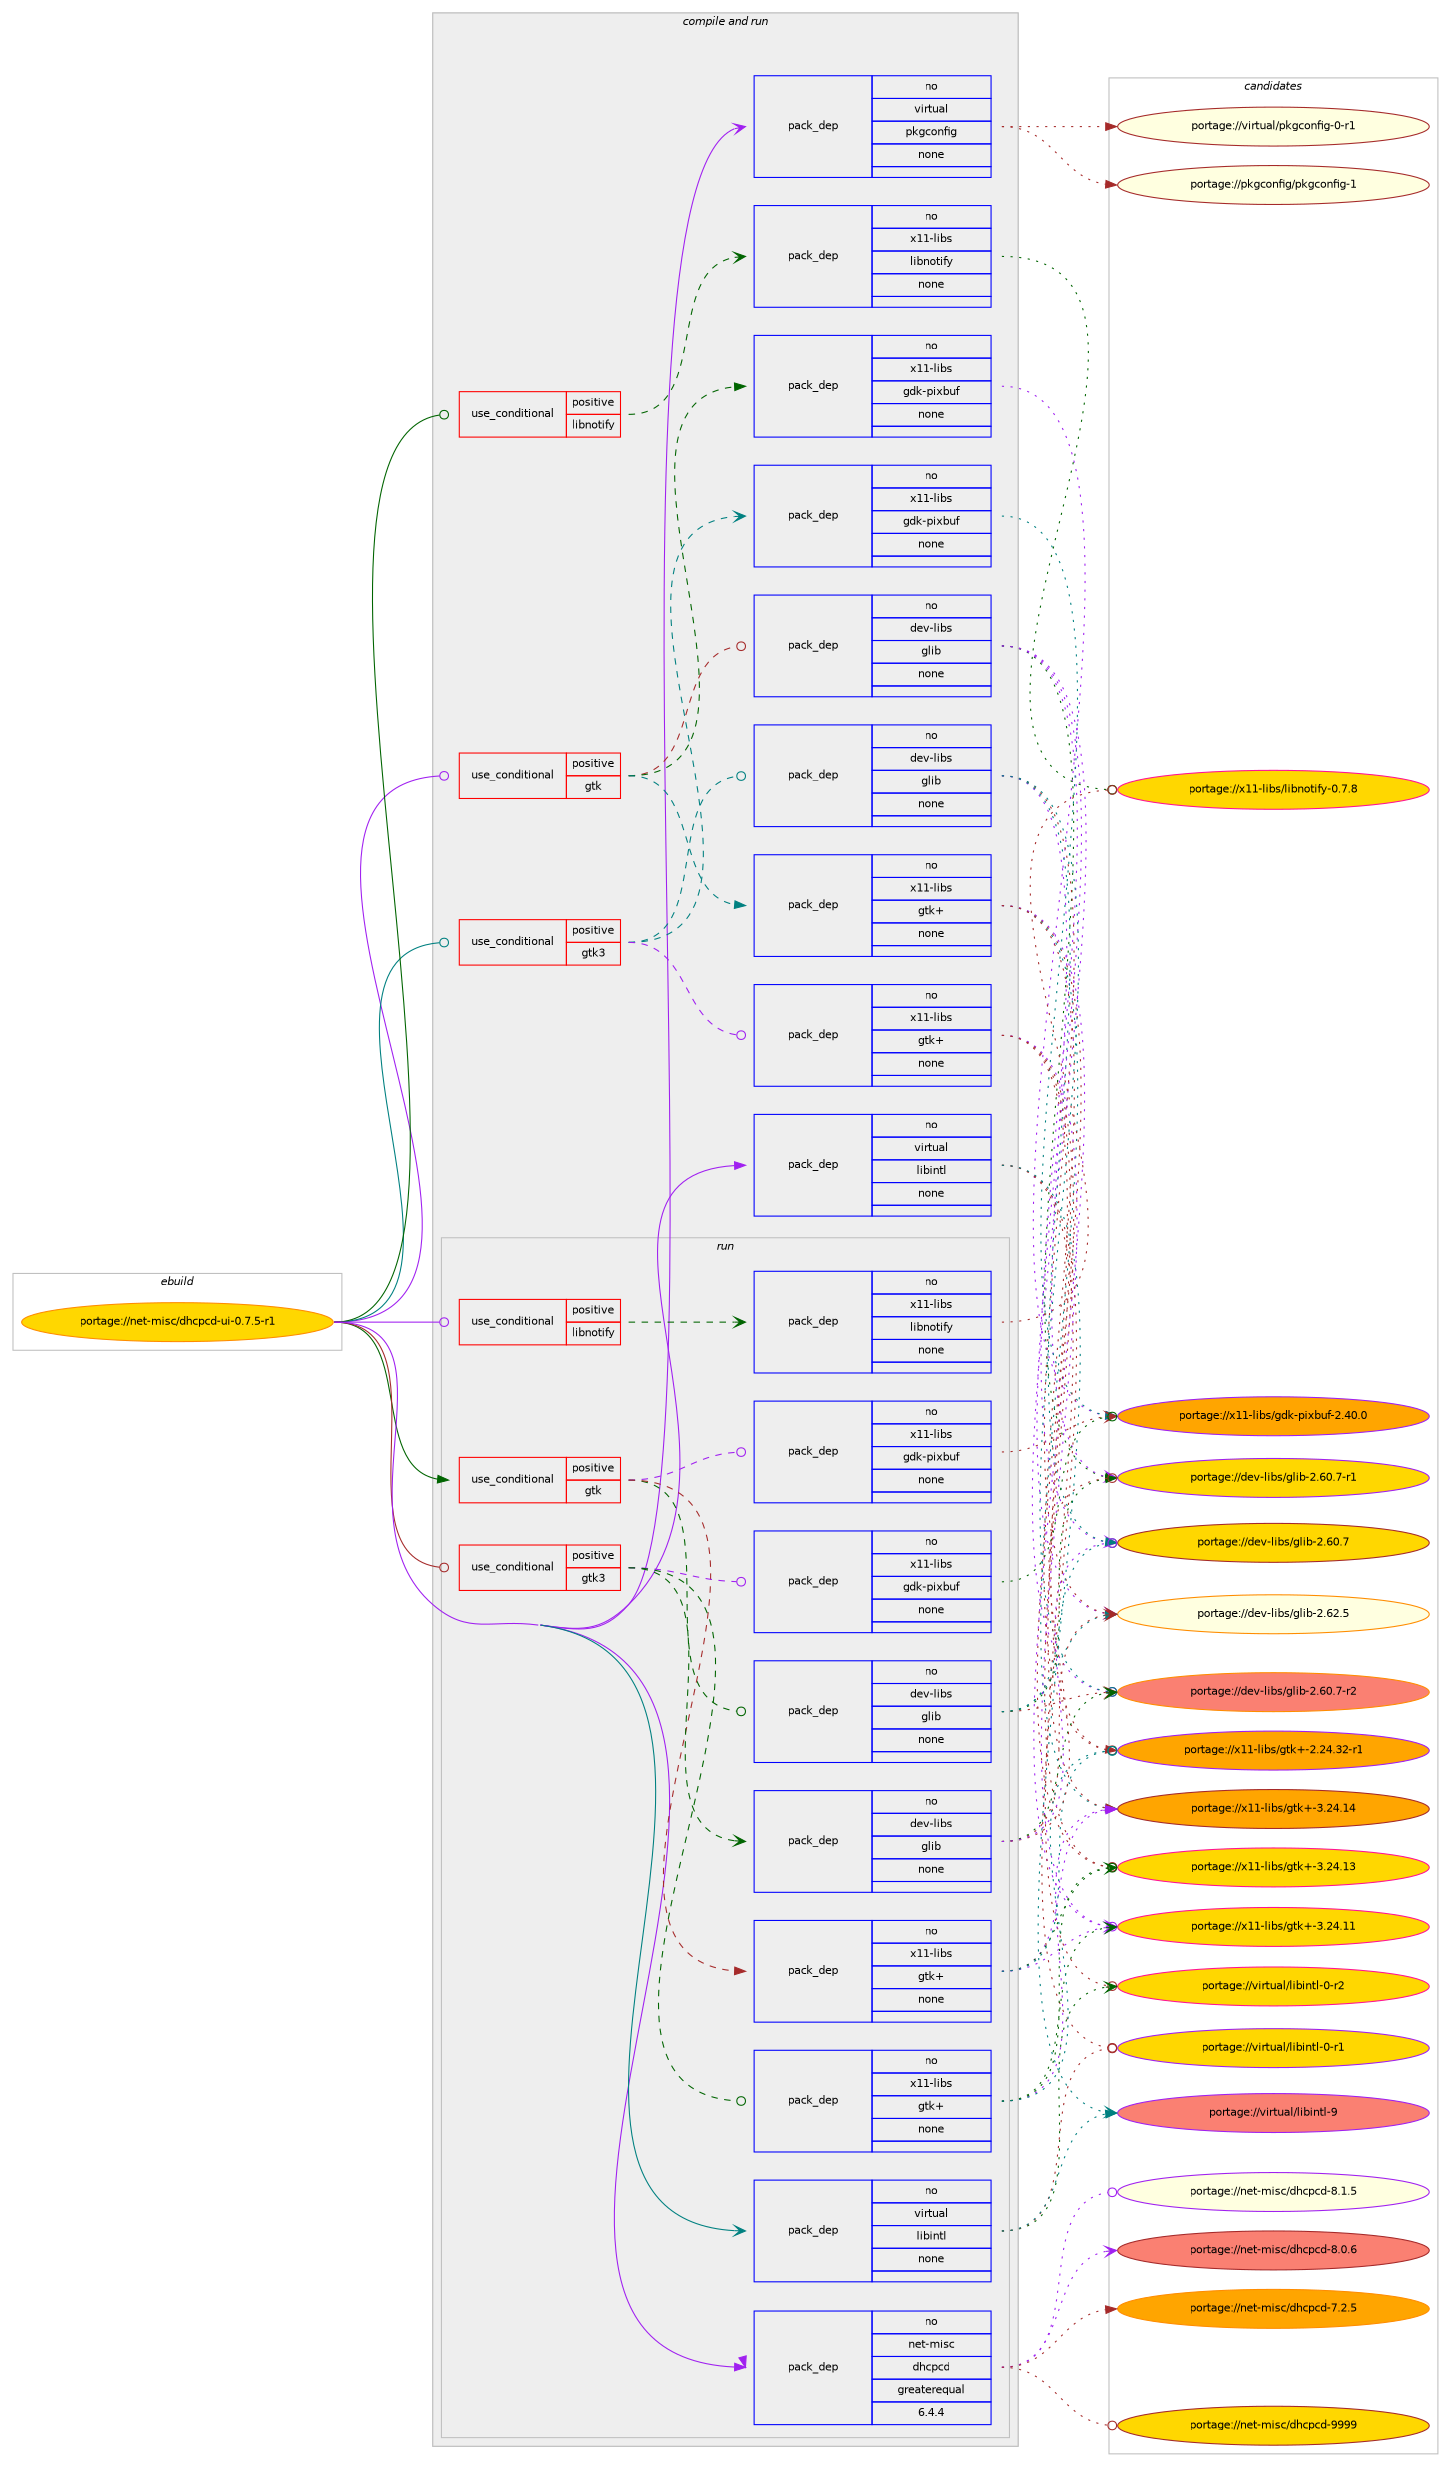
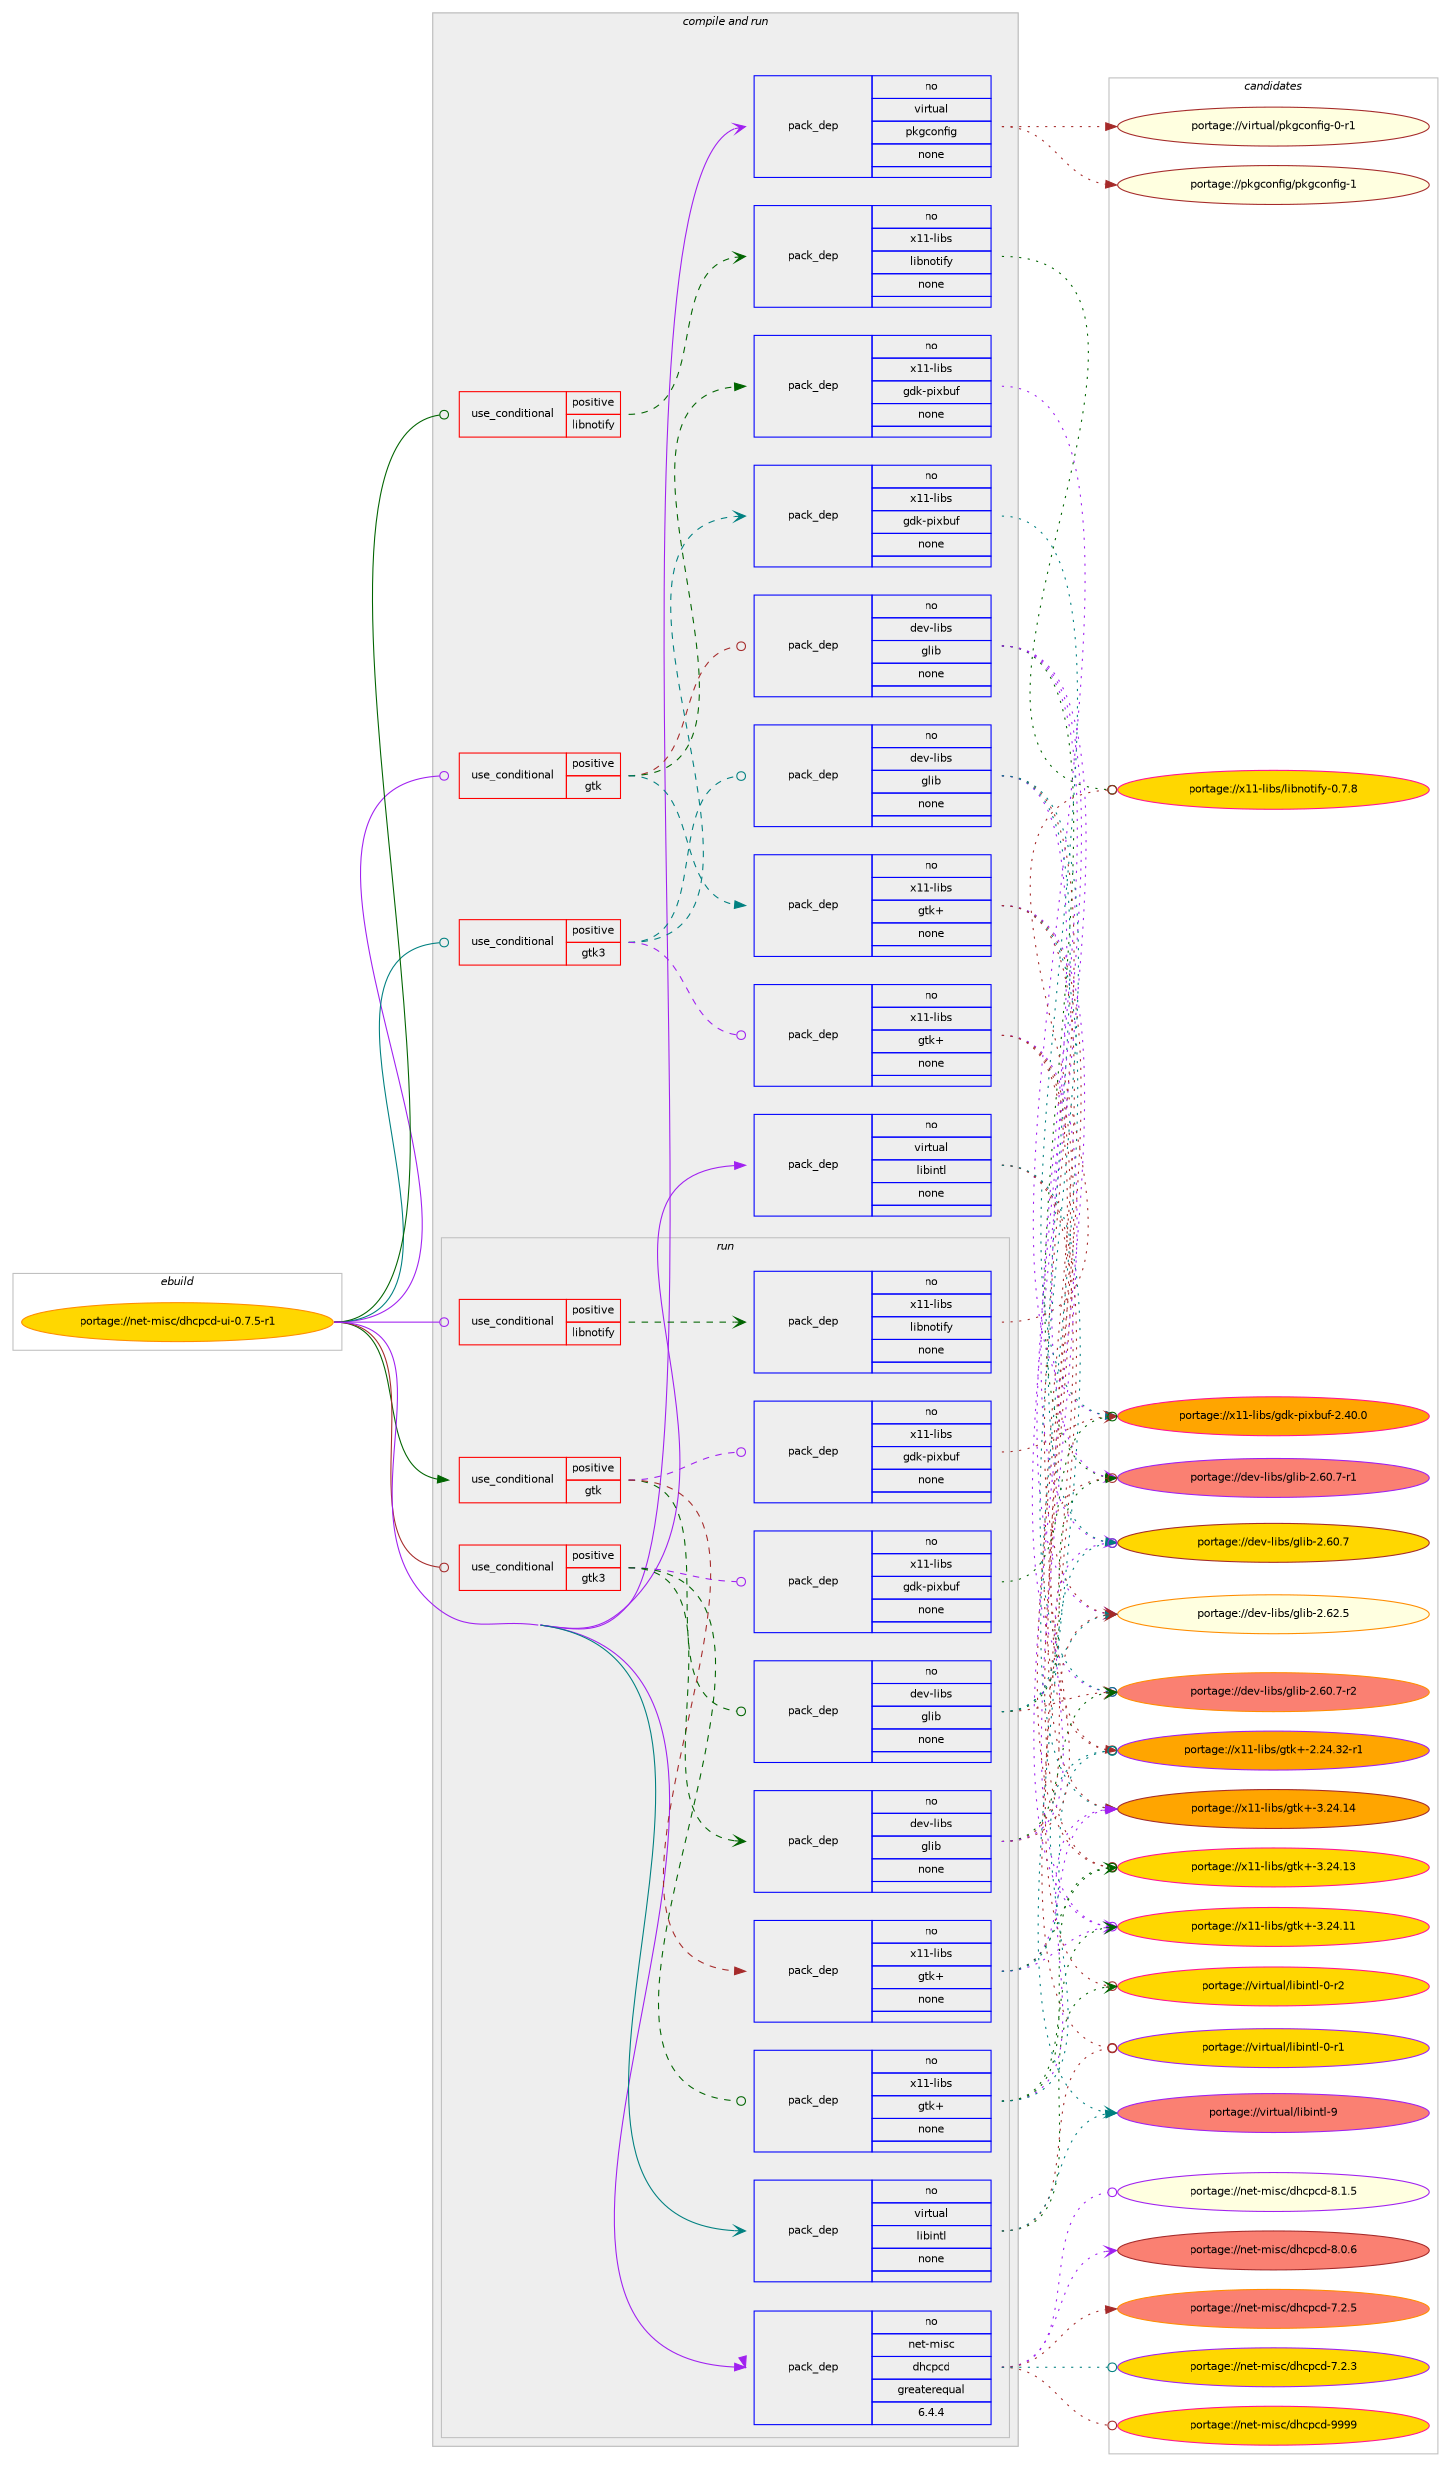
node "portage://x11-libs/gdk-pixbuf-2.40.0": color purple -> deeppink
node "portage://dev-libs/glib-2.60.7-r1": fillcolor gold -> salmon
node "portage://net-misc/dhcpcd-7.2.5": fillcolor orange -> salmon
node "portage://net-misc/dhcpcd-7.2.3": added
node "portage://net-misc/dhcpcd-9999": color brown -> deeppink
